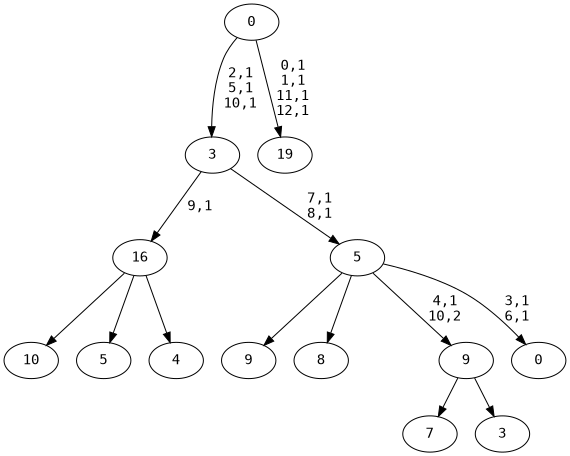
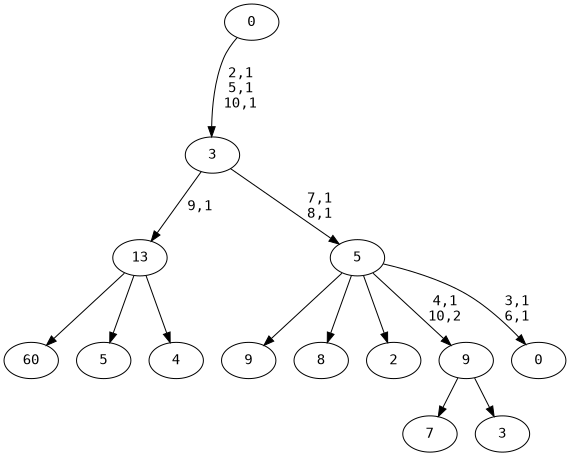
node "19": removed
node "16": label "16" -> "13"
node "10": label "10" -> "60"
node "2": added
